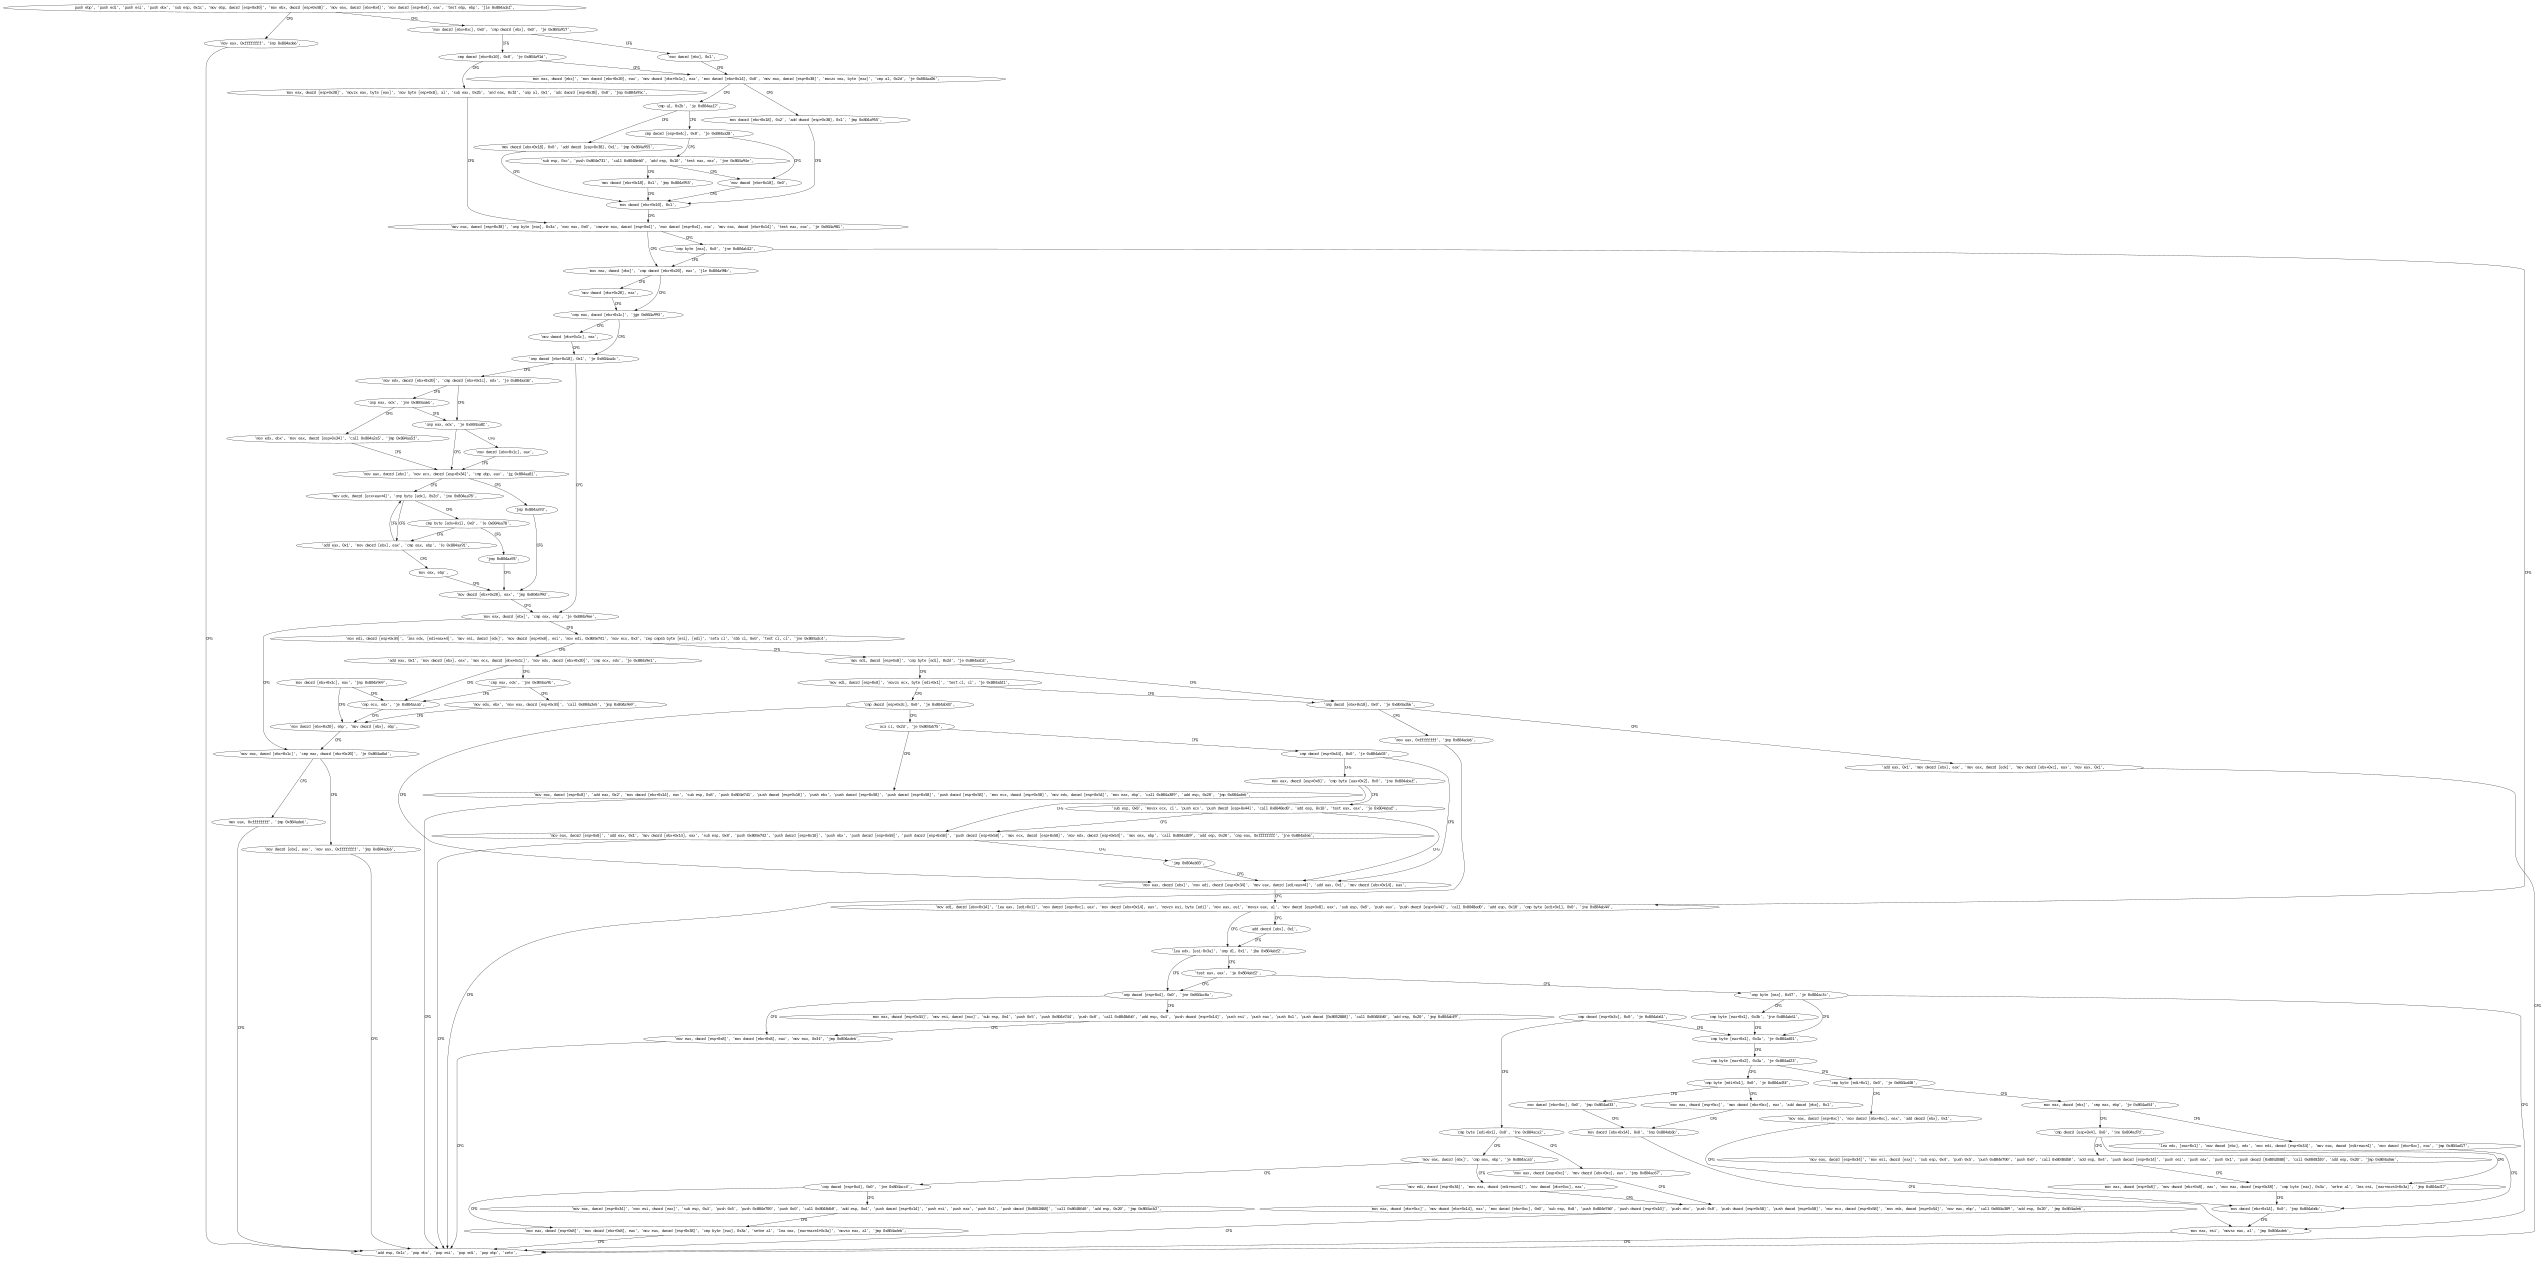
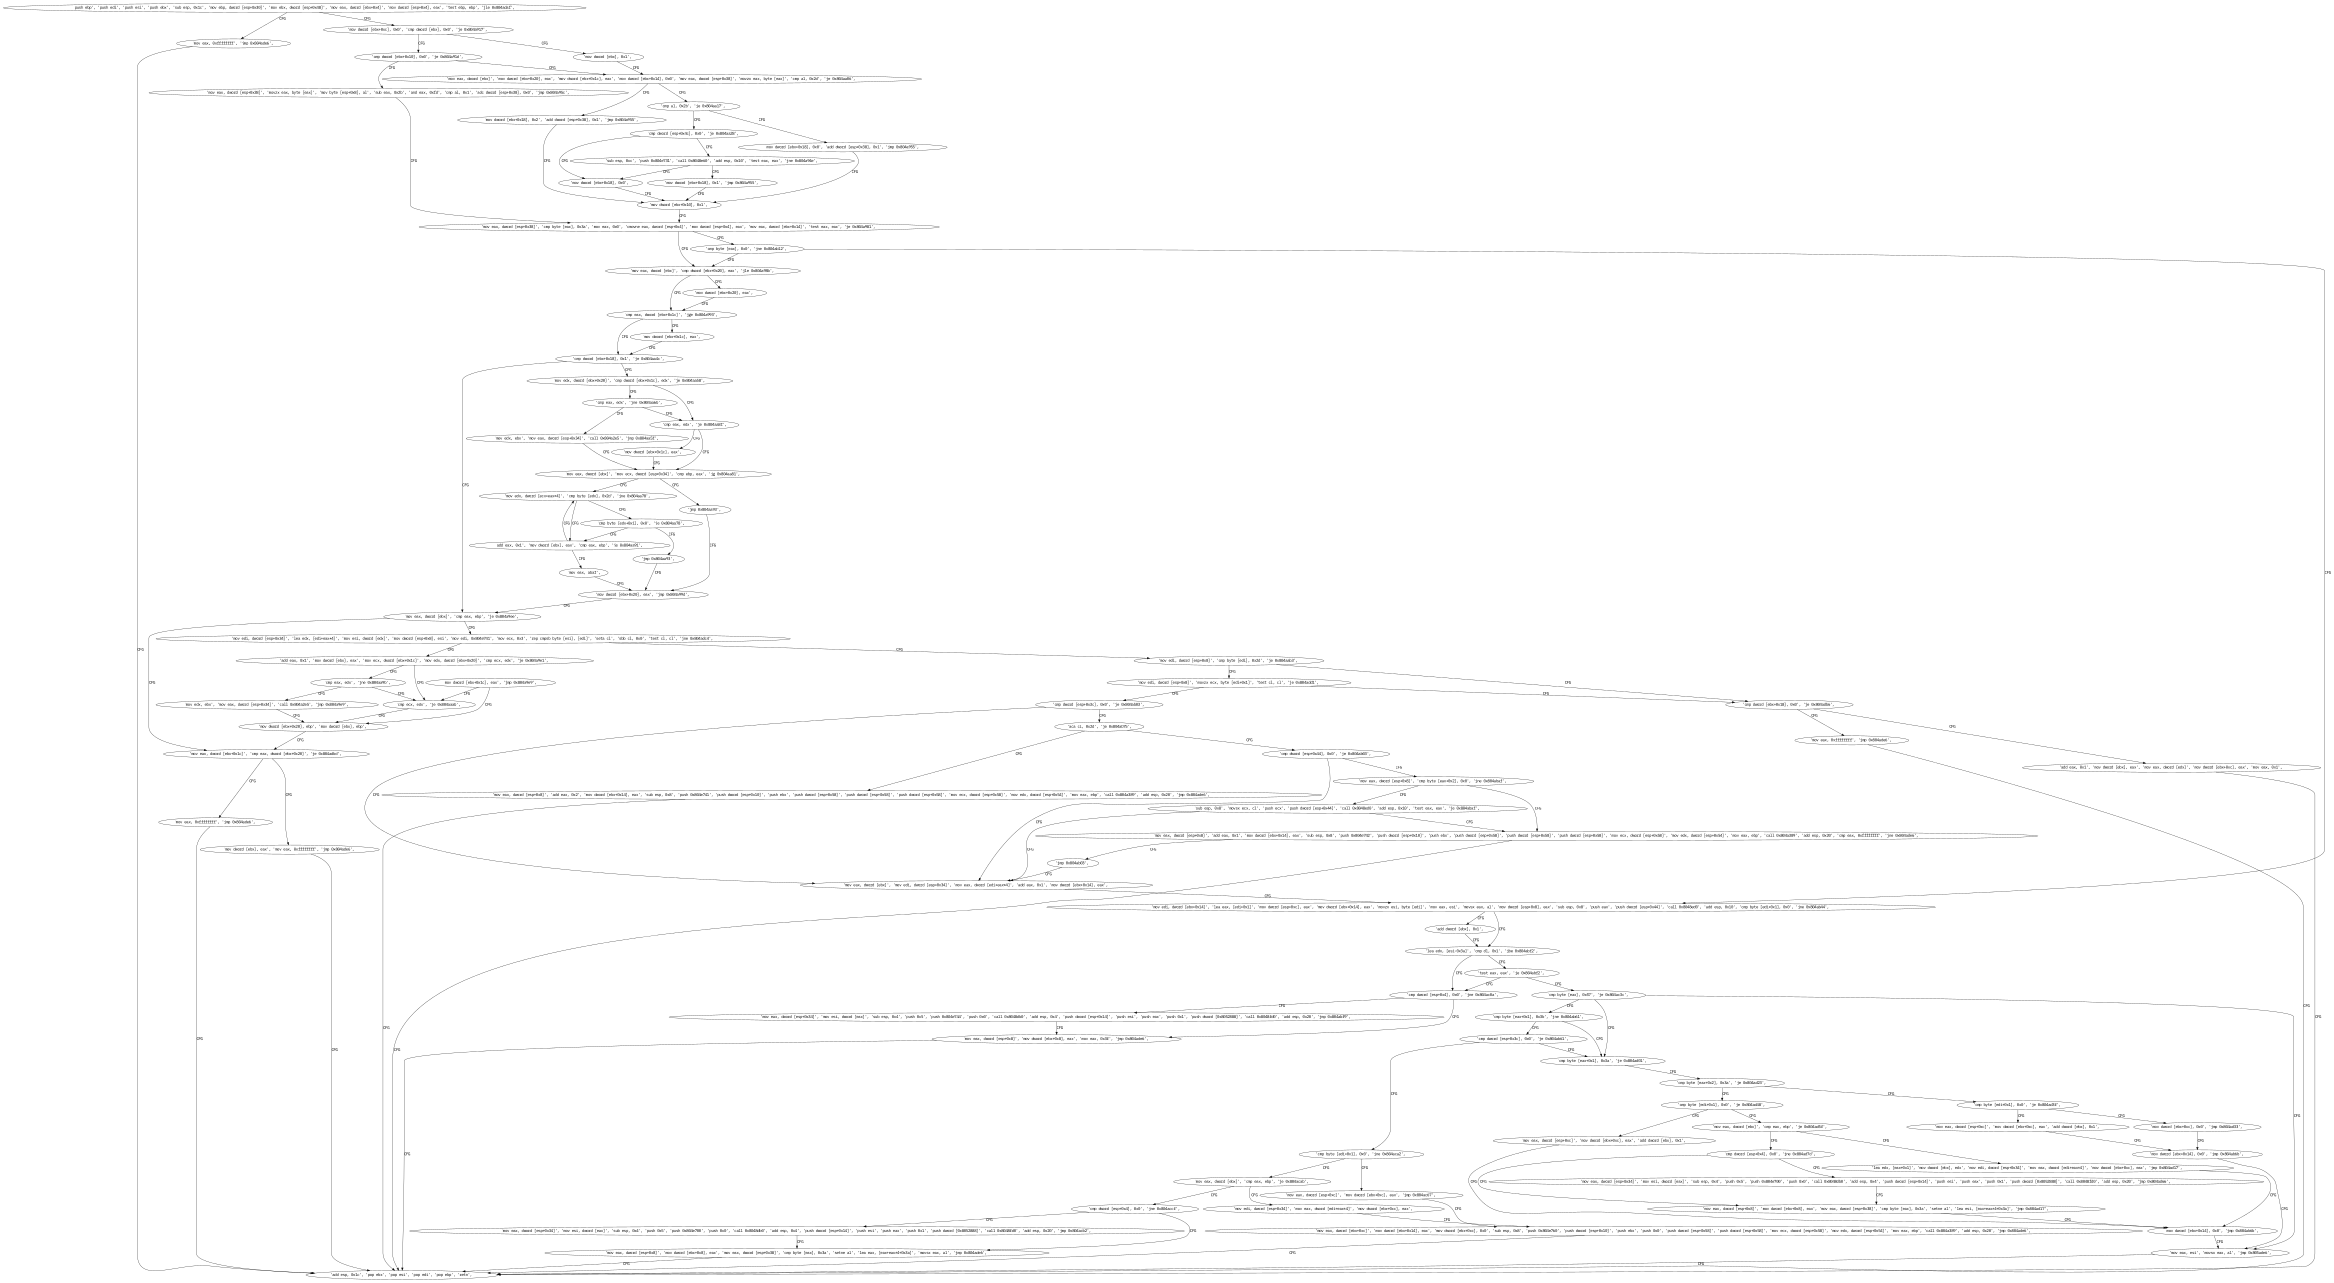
node "'mov eax, ebp',": label "'mov eax, ebp'," -> "'mov eax, abaf',"
edge "'cmp byte [eax+0x1], 0x3b', 'jne 0x804ab61'," -> "'cmp dword [esp+0x3c], 0x0', 'je 0x804ab61',": added, label "CFG"
node "'mov eax, esi', 'movsx eax, al', 'jmp 0x804ade6',": label "'mov eax, esi', 'movsx eax, al', 'jmp 0x804ade6'," -> "'mov eax, esi', 'movsx eax, al', 'jmp 0x805ade6',"
